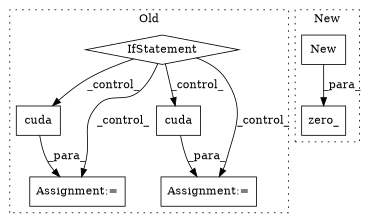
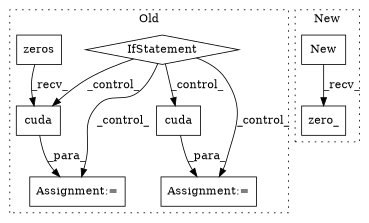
node "zeros": added
edge "New" -> "zero_": label "_para_" -> "_recv_"
